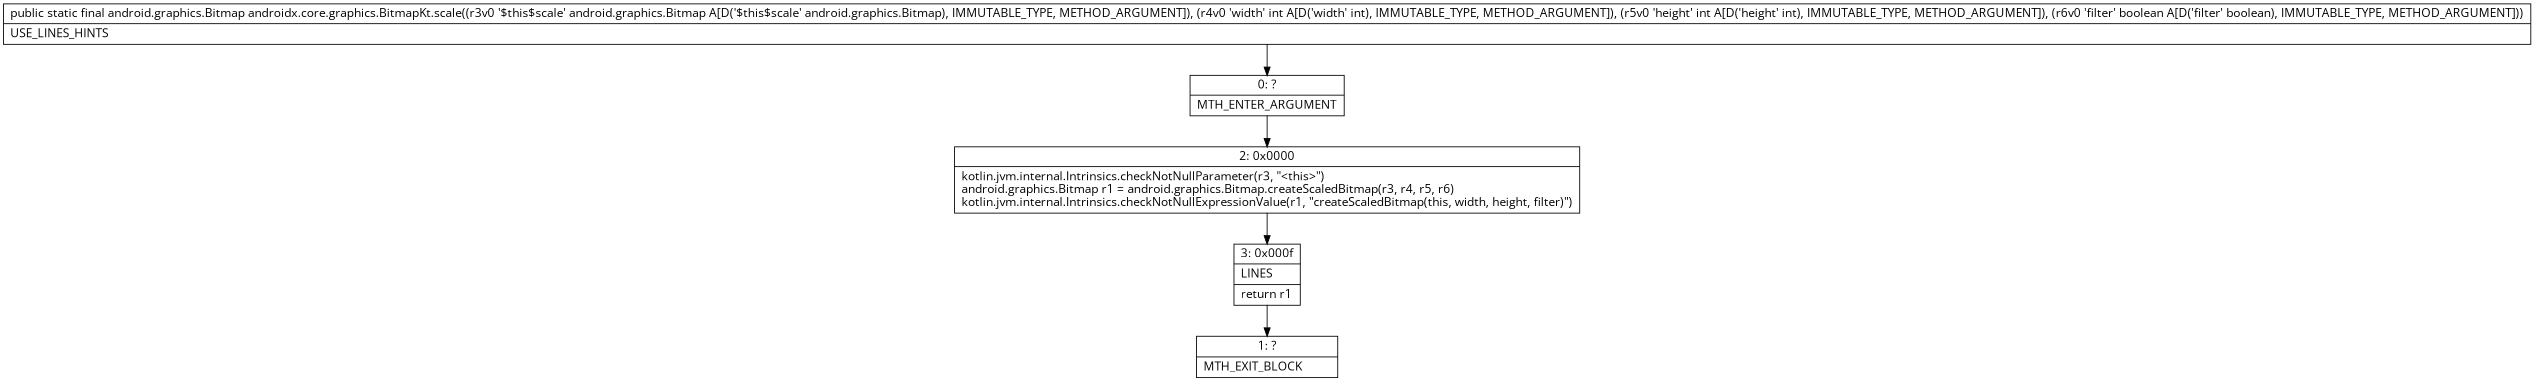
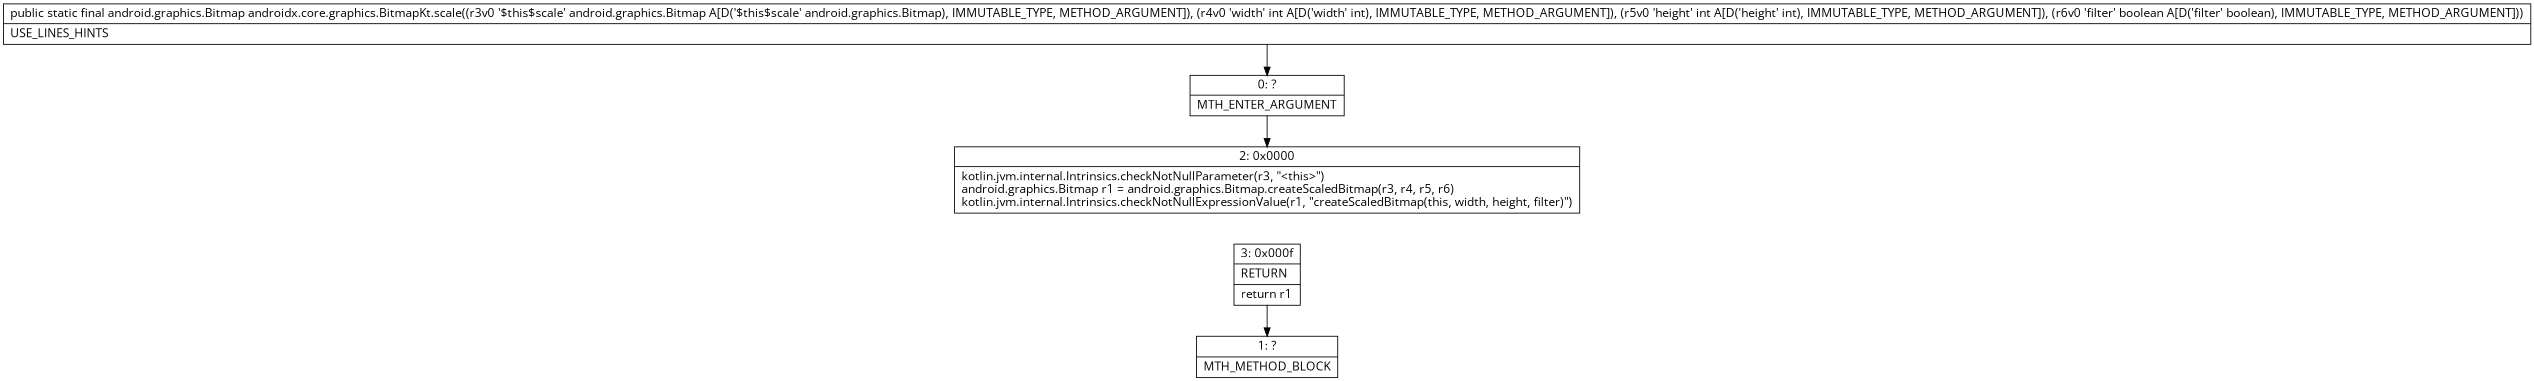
edge "2: 0x0000" -> "3: 0x000f": removed
node "3: 0x000f": text "LINES" -> "RETURN"
node "1: ?": text "MTH_EXIT_BLOCK" -> "MTH_METHOD_BLOCK"
